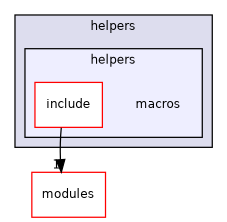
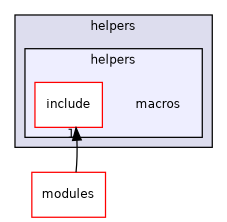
edge "include" -> "modules": reversed
